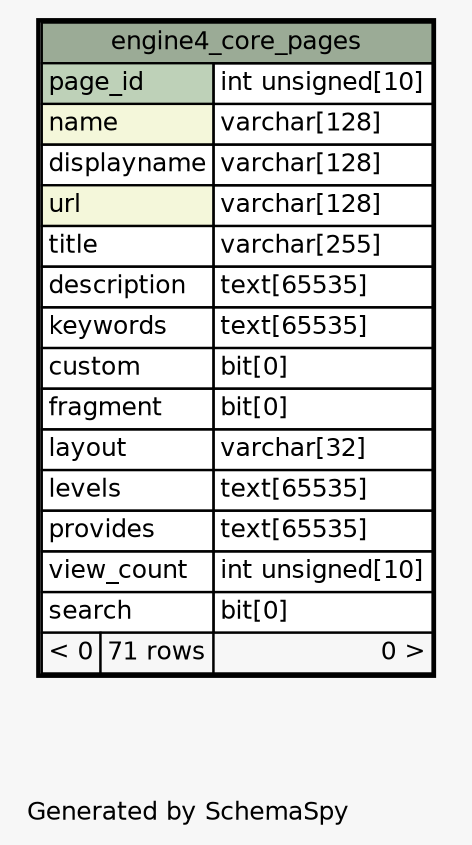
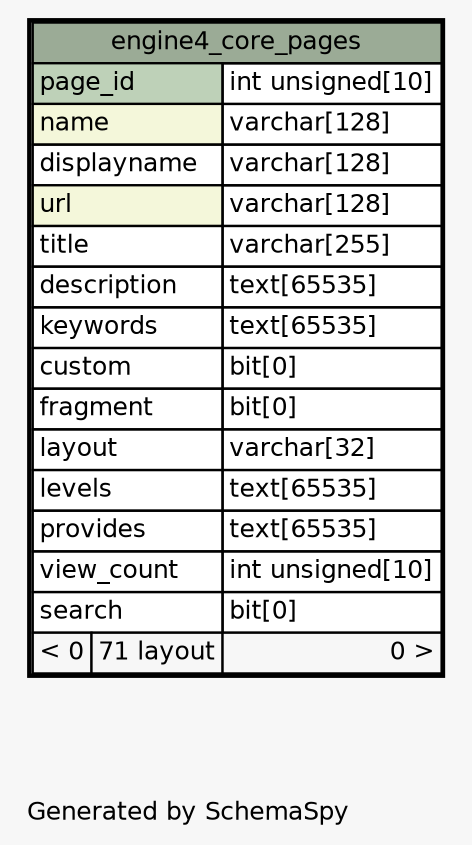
node "engine4_core_pages": text "71 rows" -> "71 layout"
